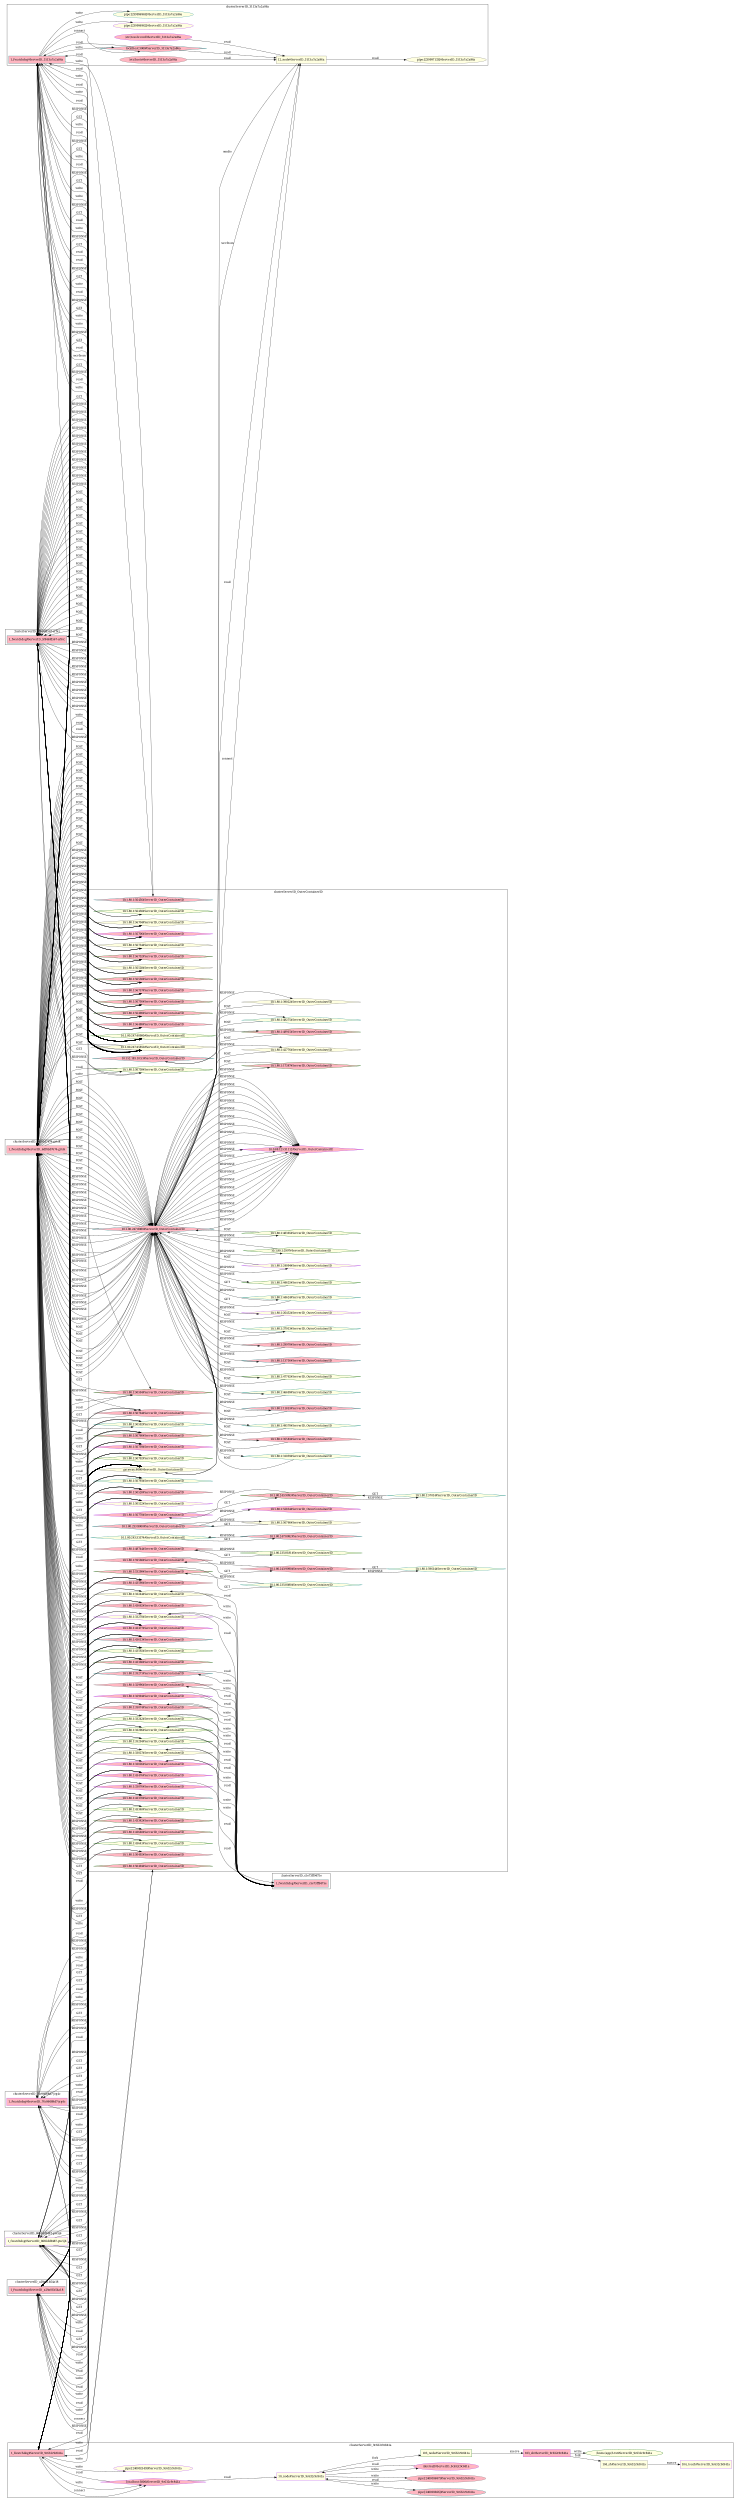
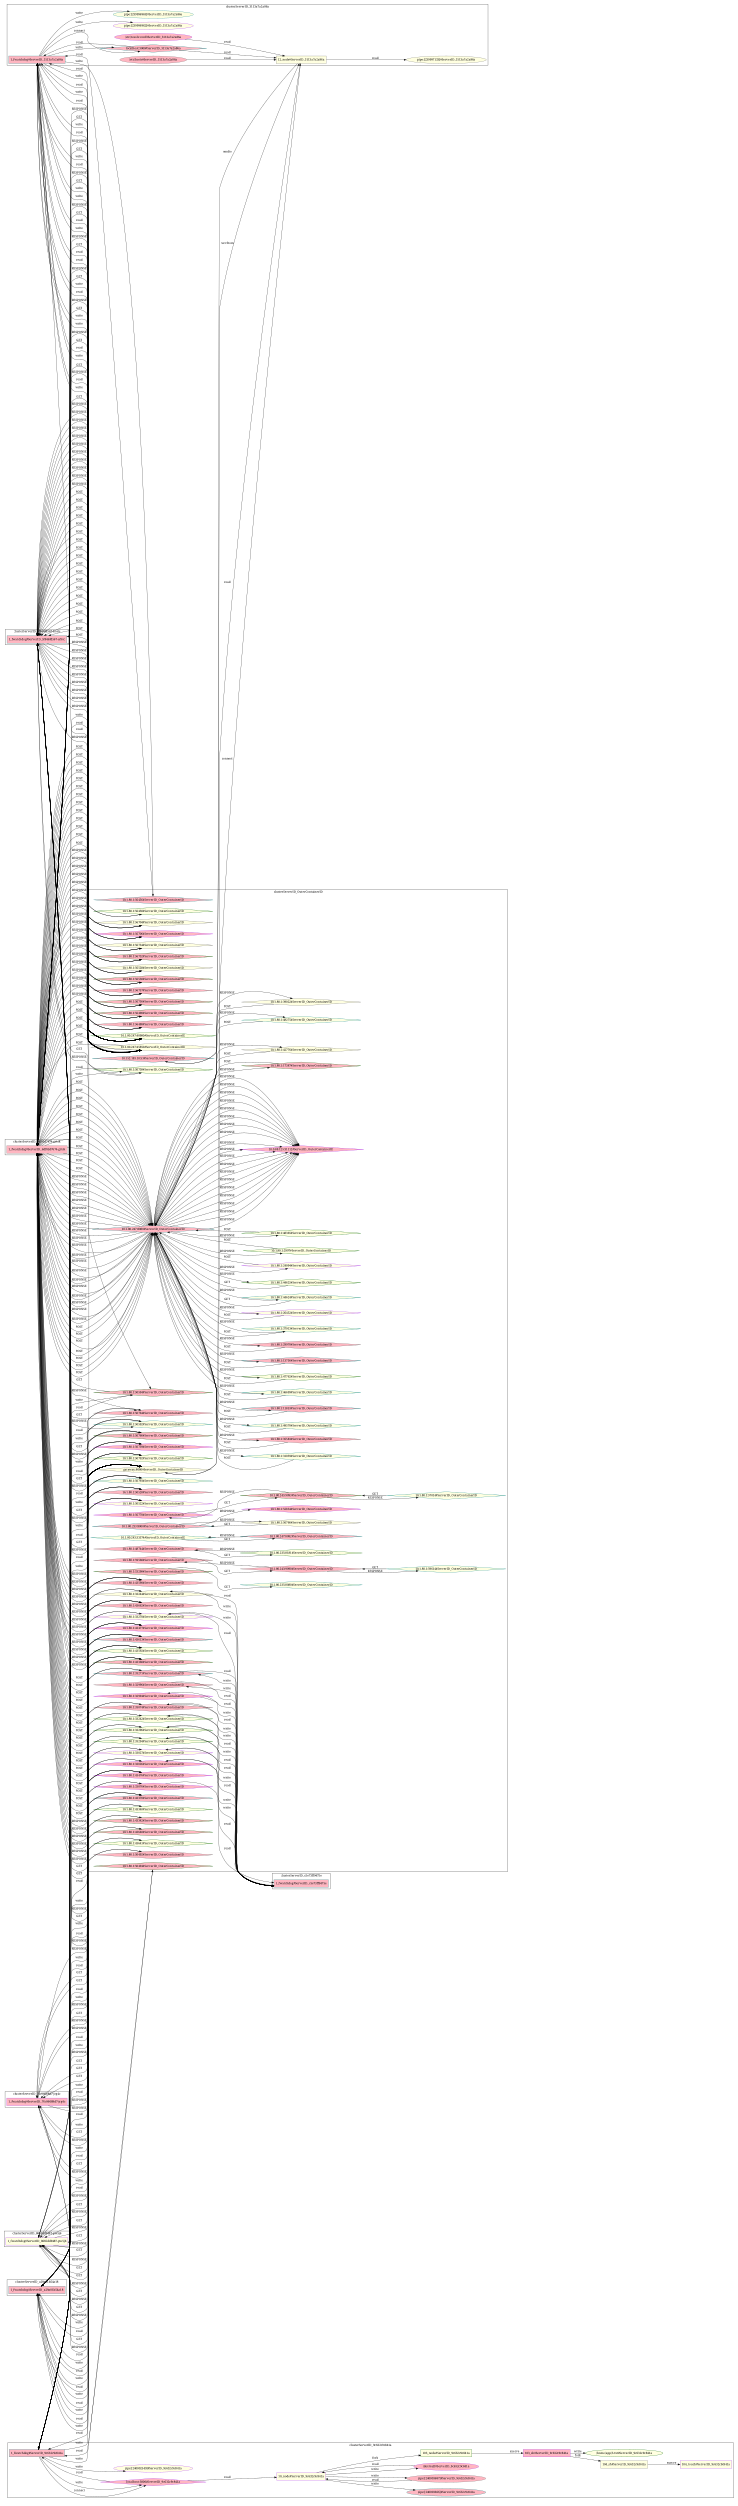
edge "1_fwatchdog#ServerID_3113a7a2a86a" -> "10.1.80.1:56488#ServerID_OuterContainerID": label "recvfrom" -> "write"
cluster "clusterServerID_5f846fd567-srhtc": label "clusterServerID_5f846fd567-srhtc" -> "clusterServerID_5f846fd567-hosts"
node "10.1.80.1:48915#ServerID_OuterContainerID": removed
edge "10.1.80.235:8080#ServerID_OuterContainerID" -> "10.1.80.1:53298#ServerID_OuterContainerID": removed, label "RESPONSE"
node "10.1.80.1:33027#ServerID_OuterContainerID": color gray40 -> purple
edge "1_fwatchdog#ServerID_a29a01b54a18" -> "10.1.80.1:43662#ServerID_OuterContainerID": added, label "write"
edge "10.1.80.1:43641#ServerID_OuterContainerID" -> "1_fwatchdog#ServerID_a29a01b54a18": label "connect" -> "read"
edge "1_fwatchdog#ServerID_a29a01b54a18" -> "10.1.80.1:43641#ServerID_OuterContainerID": label "RESPONSE" -> "write"
